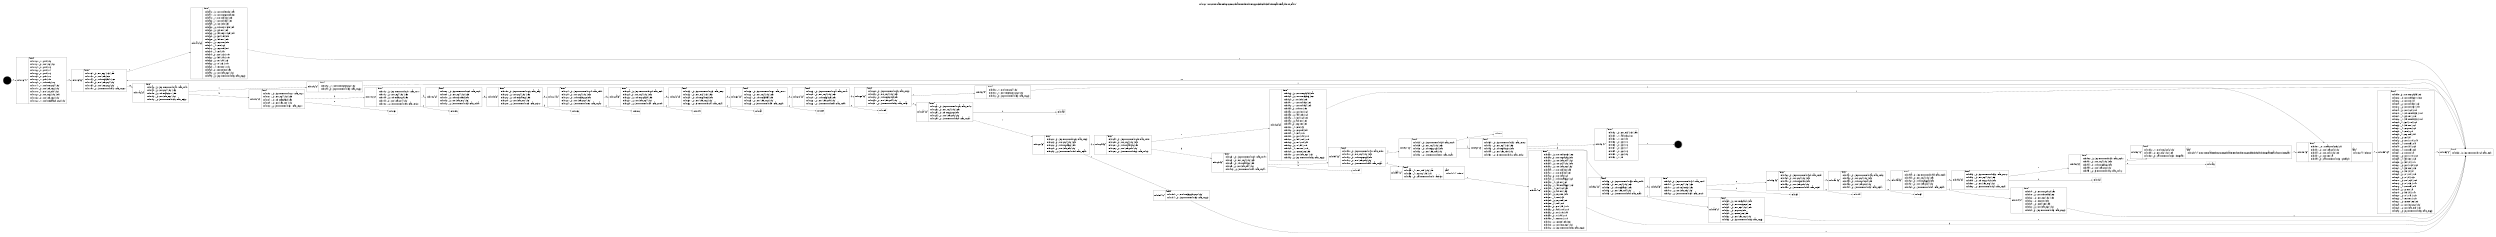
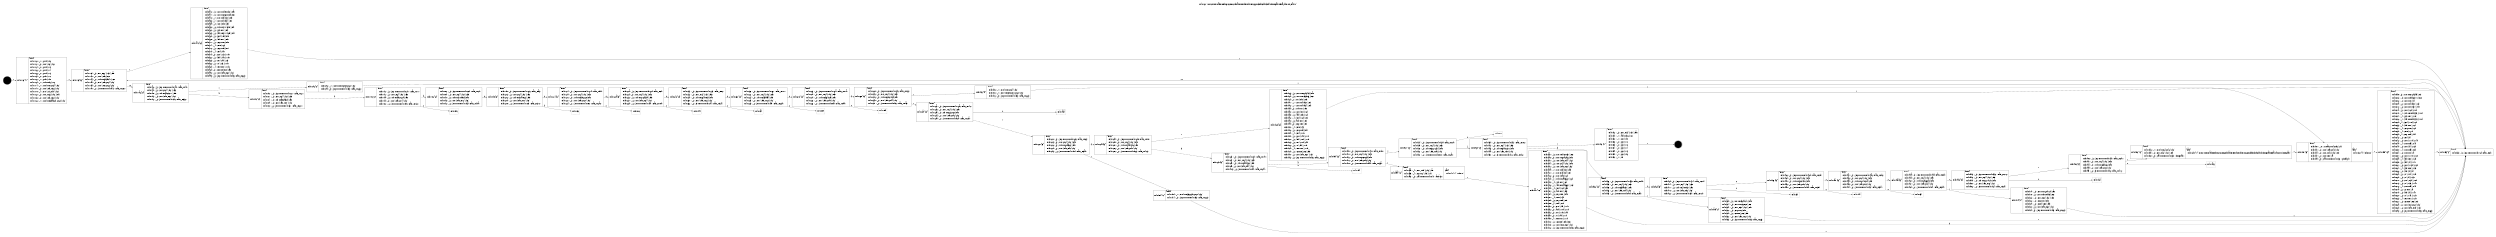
node "0x401f81": removed
